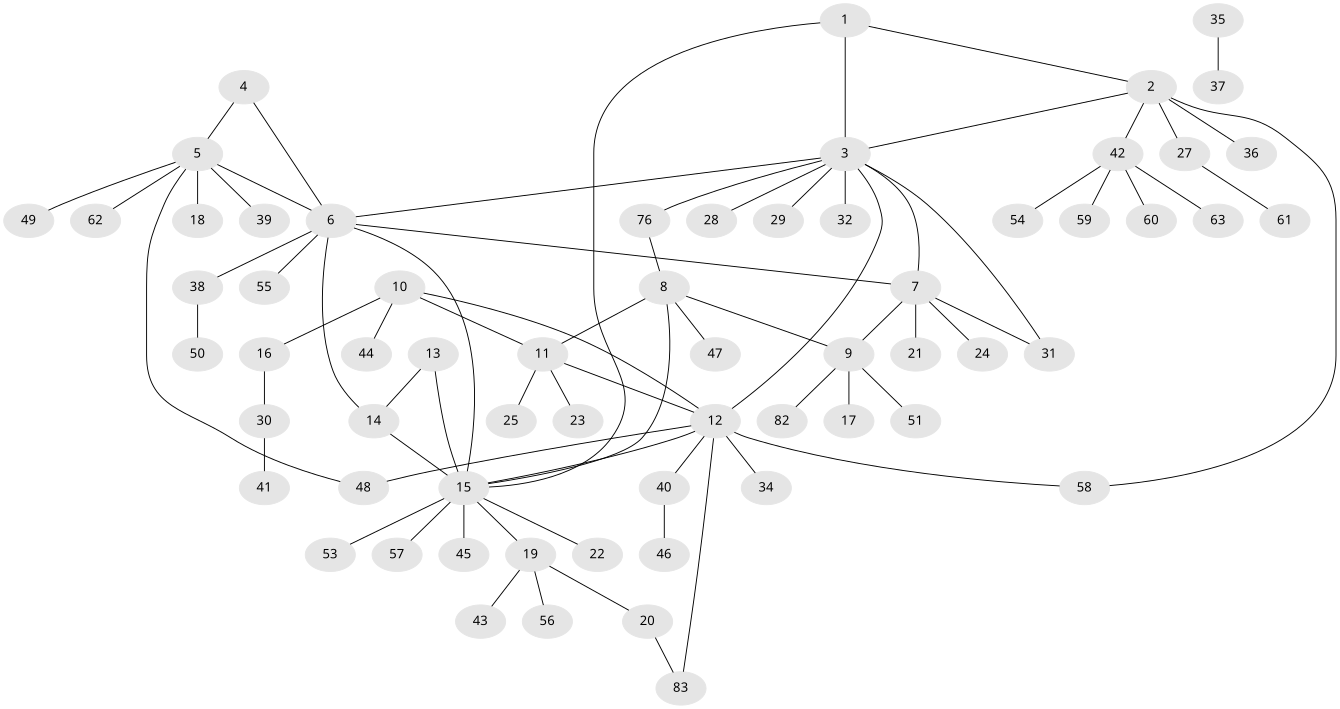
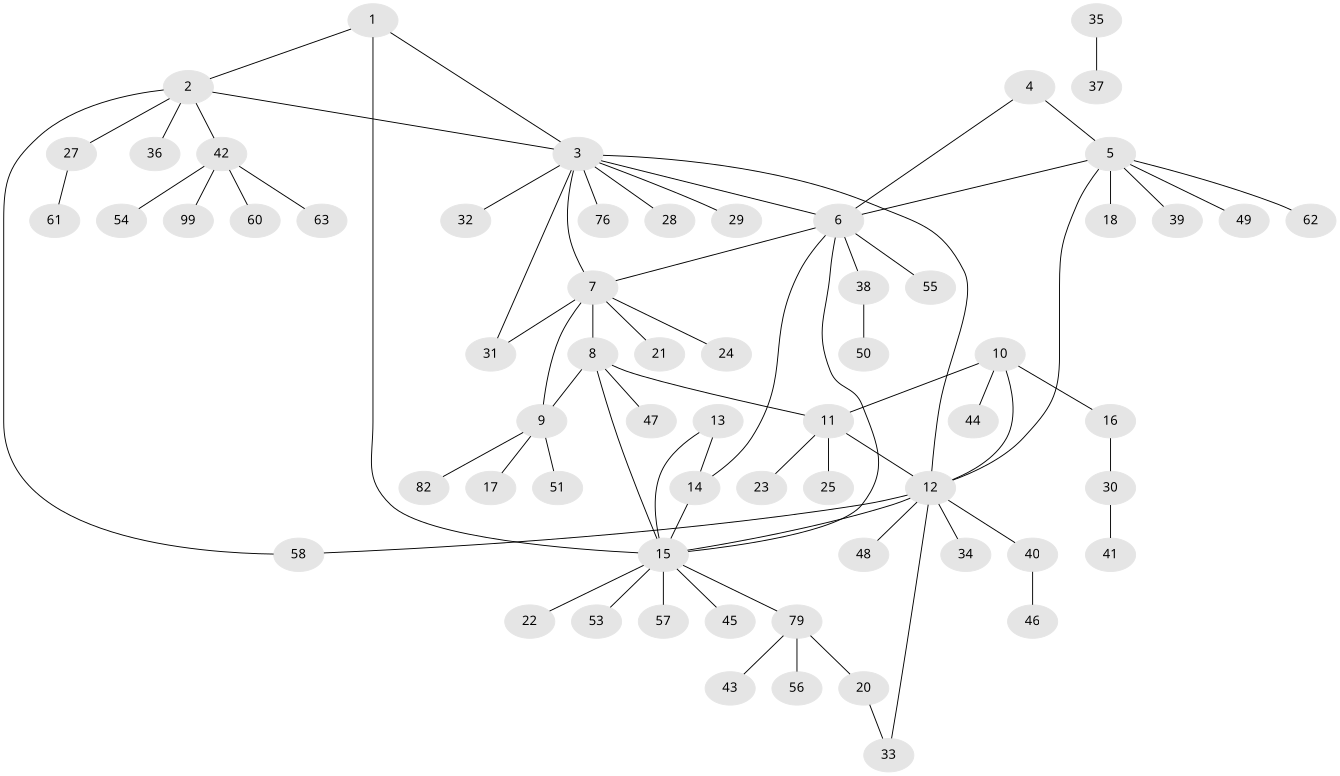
node "59": label "59" -> "99"
edge "76" -- "8": now "7" -- "8"
edge "5" -- "48": now "5" -- "12"
node "19": label "19" -> "79"
node "83": label "83" -> "33"
